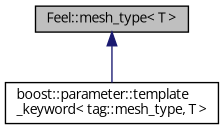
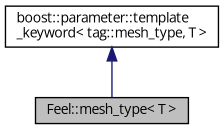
edge "boost::parameter::template _keyword< tag::mesh_type, T >" -> "Feel::mesh_type< T >": reversed
